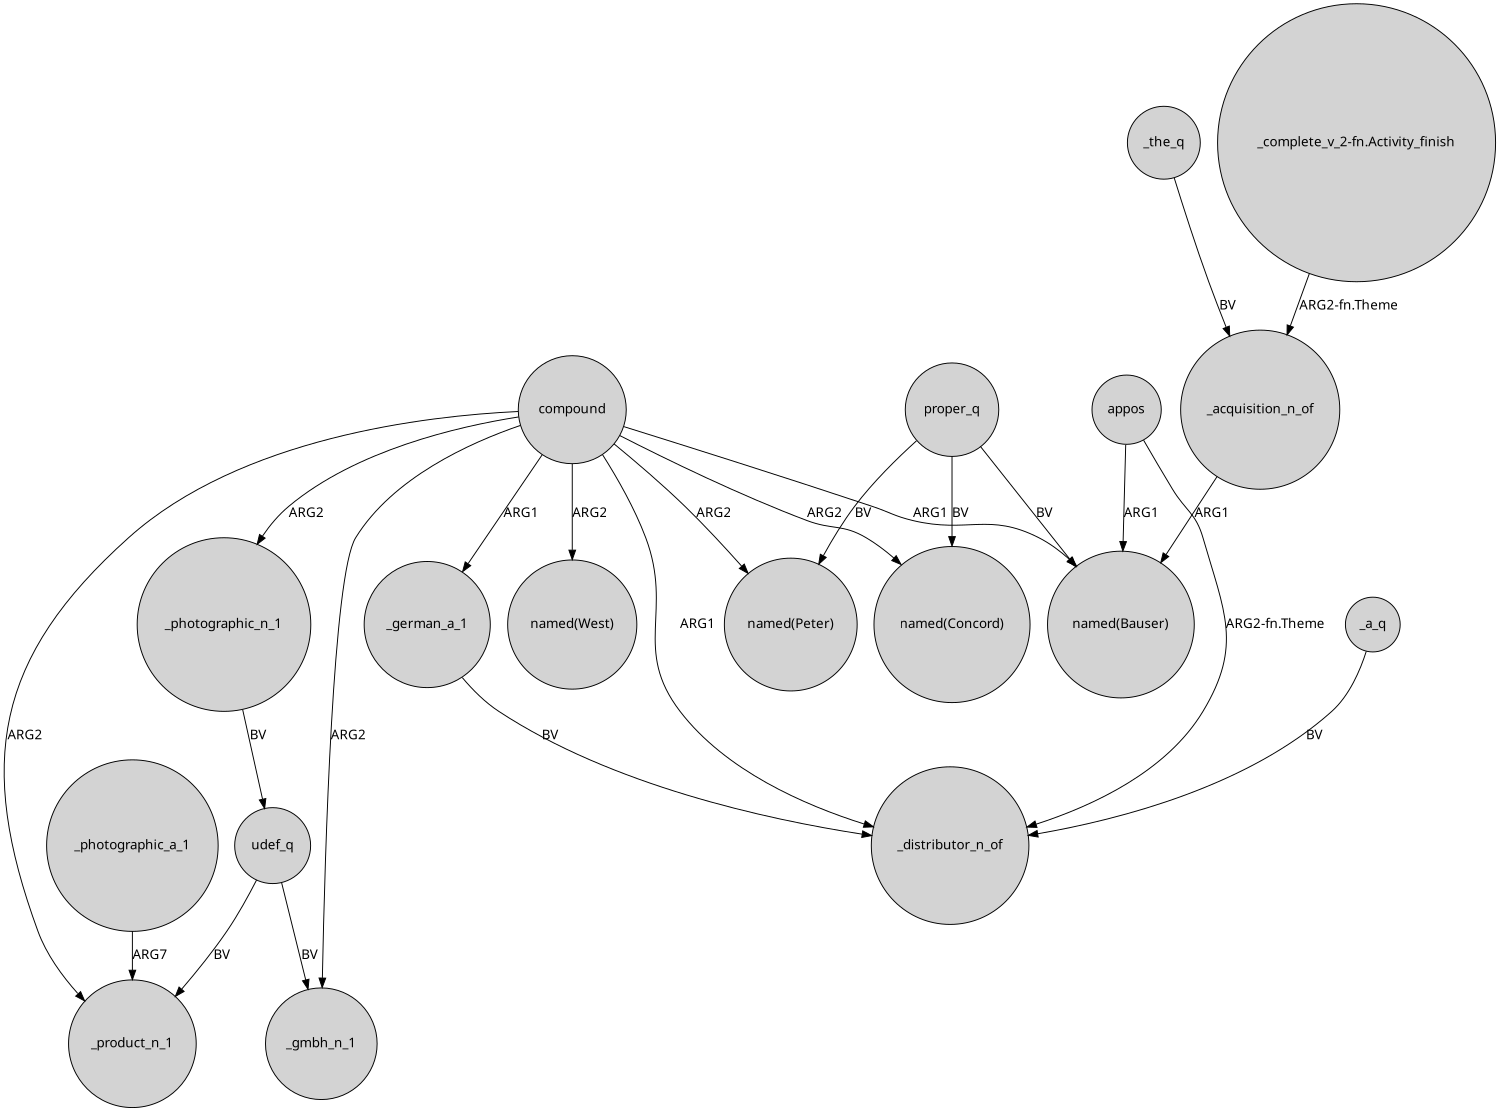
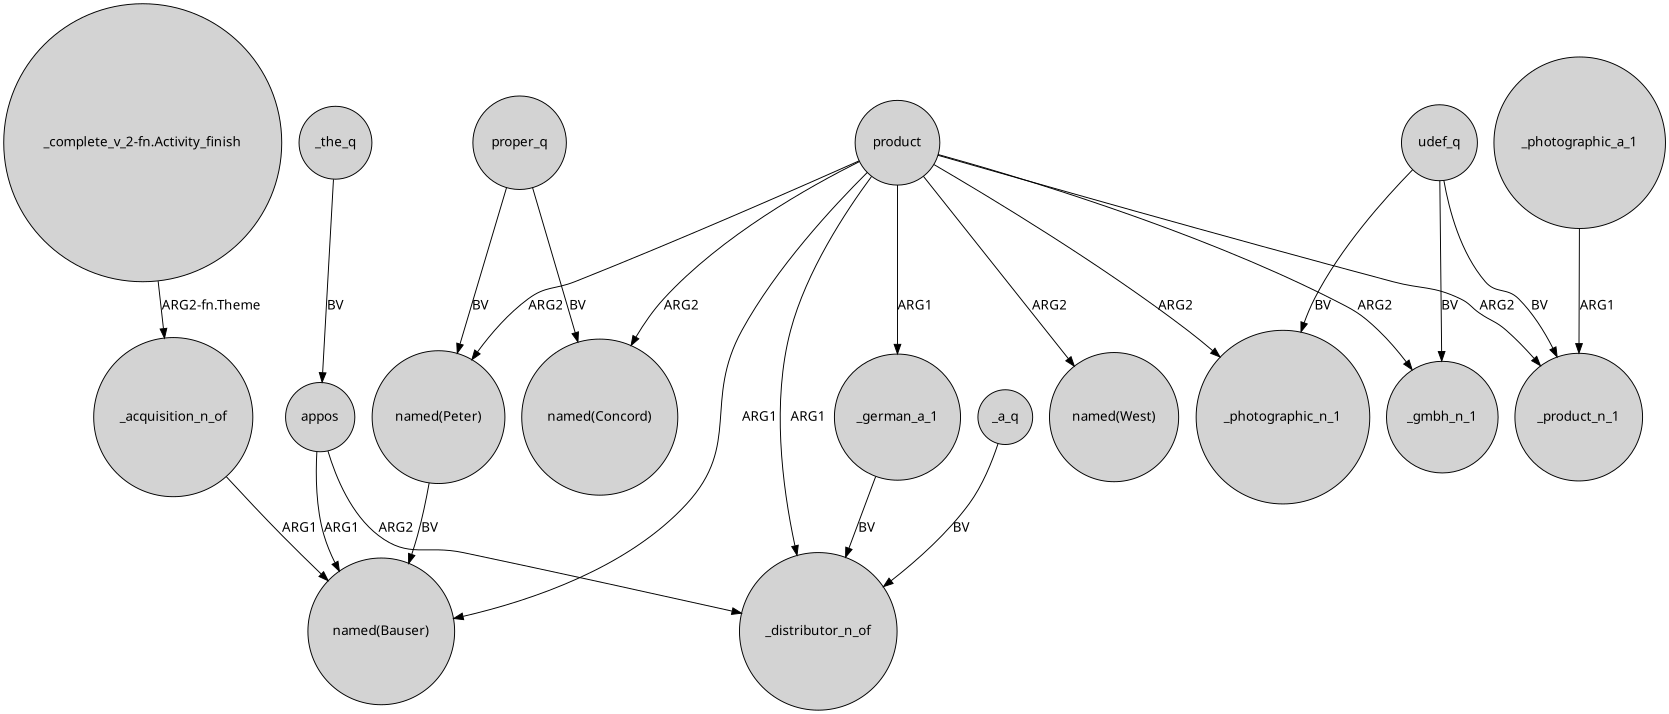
edge "_the_q" -> "_acquisition_n_of": now "_the_q" -> "appos"
node "compound": label "compound" -> "product"
edge "proper_q" -> "named(Bauser)": now "named(Peter)" -> "named(Bauser)"
edge "appos" -> "_distributor_n_of": label "ARG2-fn.Theme" -> "ARG2"
edge "_photographic_n_1" -> "udef_q": reversed
edge "_photographic_a_1" -> "_product_n_1": label "ARG7" -> "ARG1"
